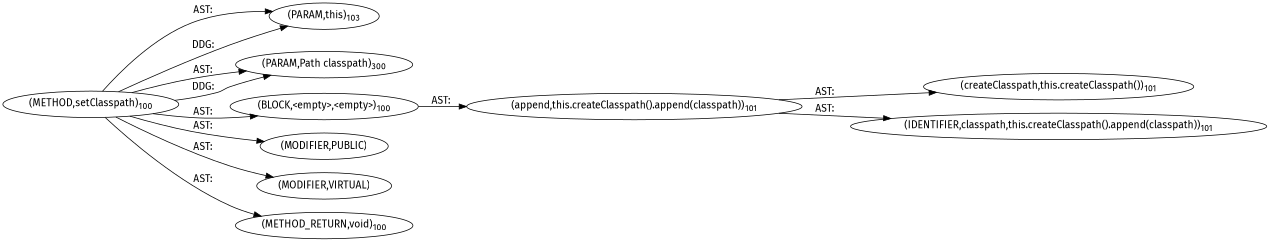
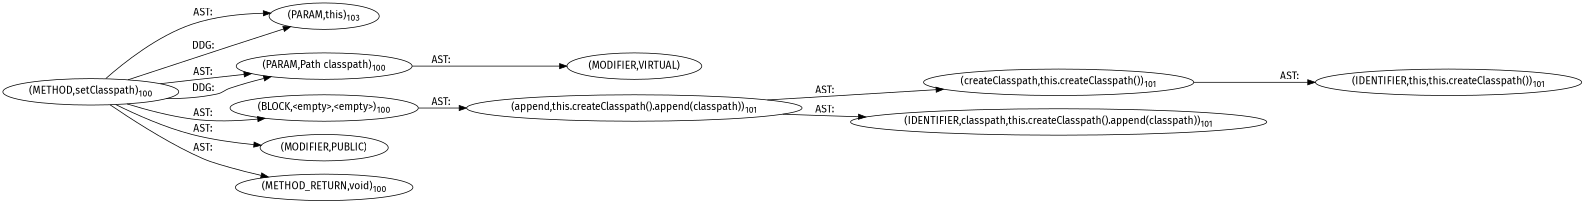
node "(PARAM,Path classpath)": text "300" -> "100"
node "(IDENTIFIER,this,this.createClasspath())": added
edge "(METHOD,setClasspath)" -> "(MODIFIER,VIRTUAL)": now "(PARAM,Path classpath)" -> "(MODIFIER,VIRTUAL)"
